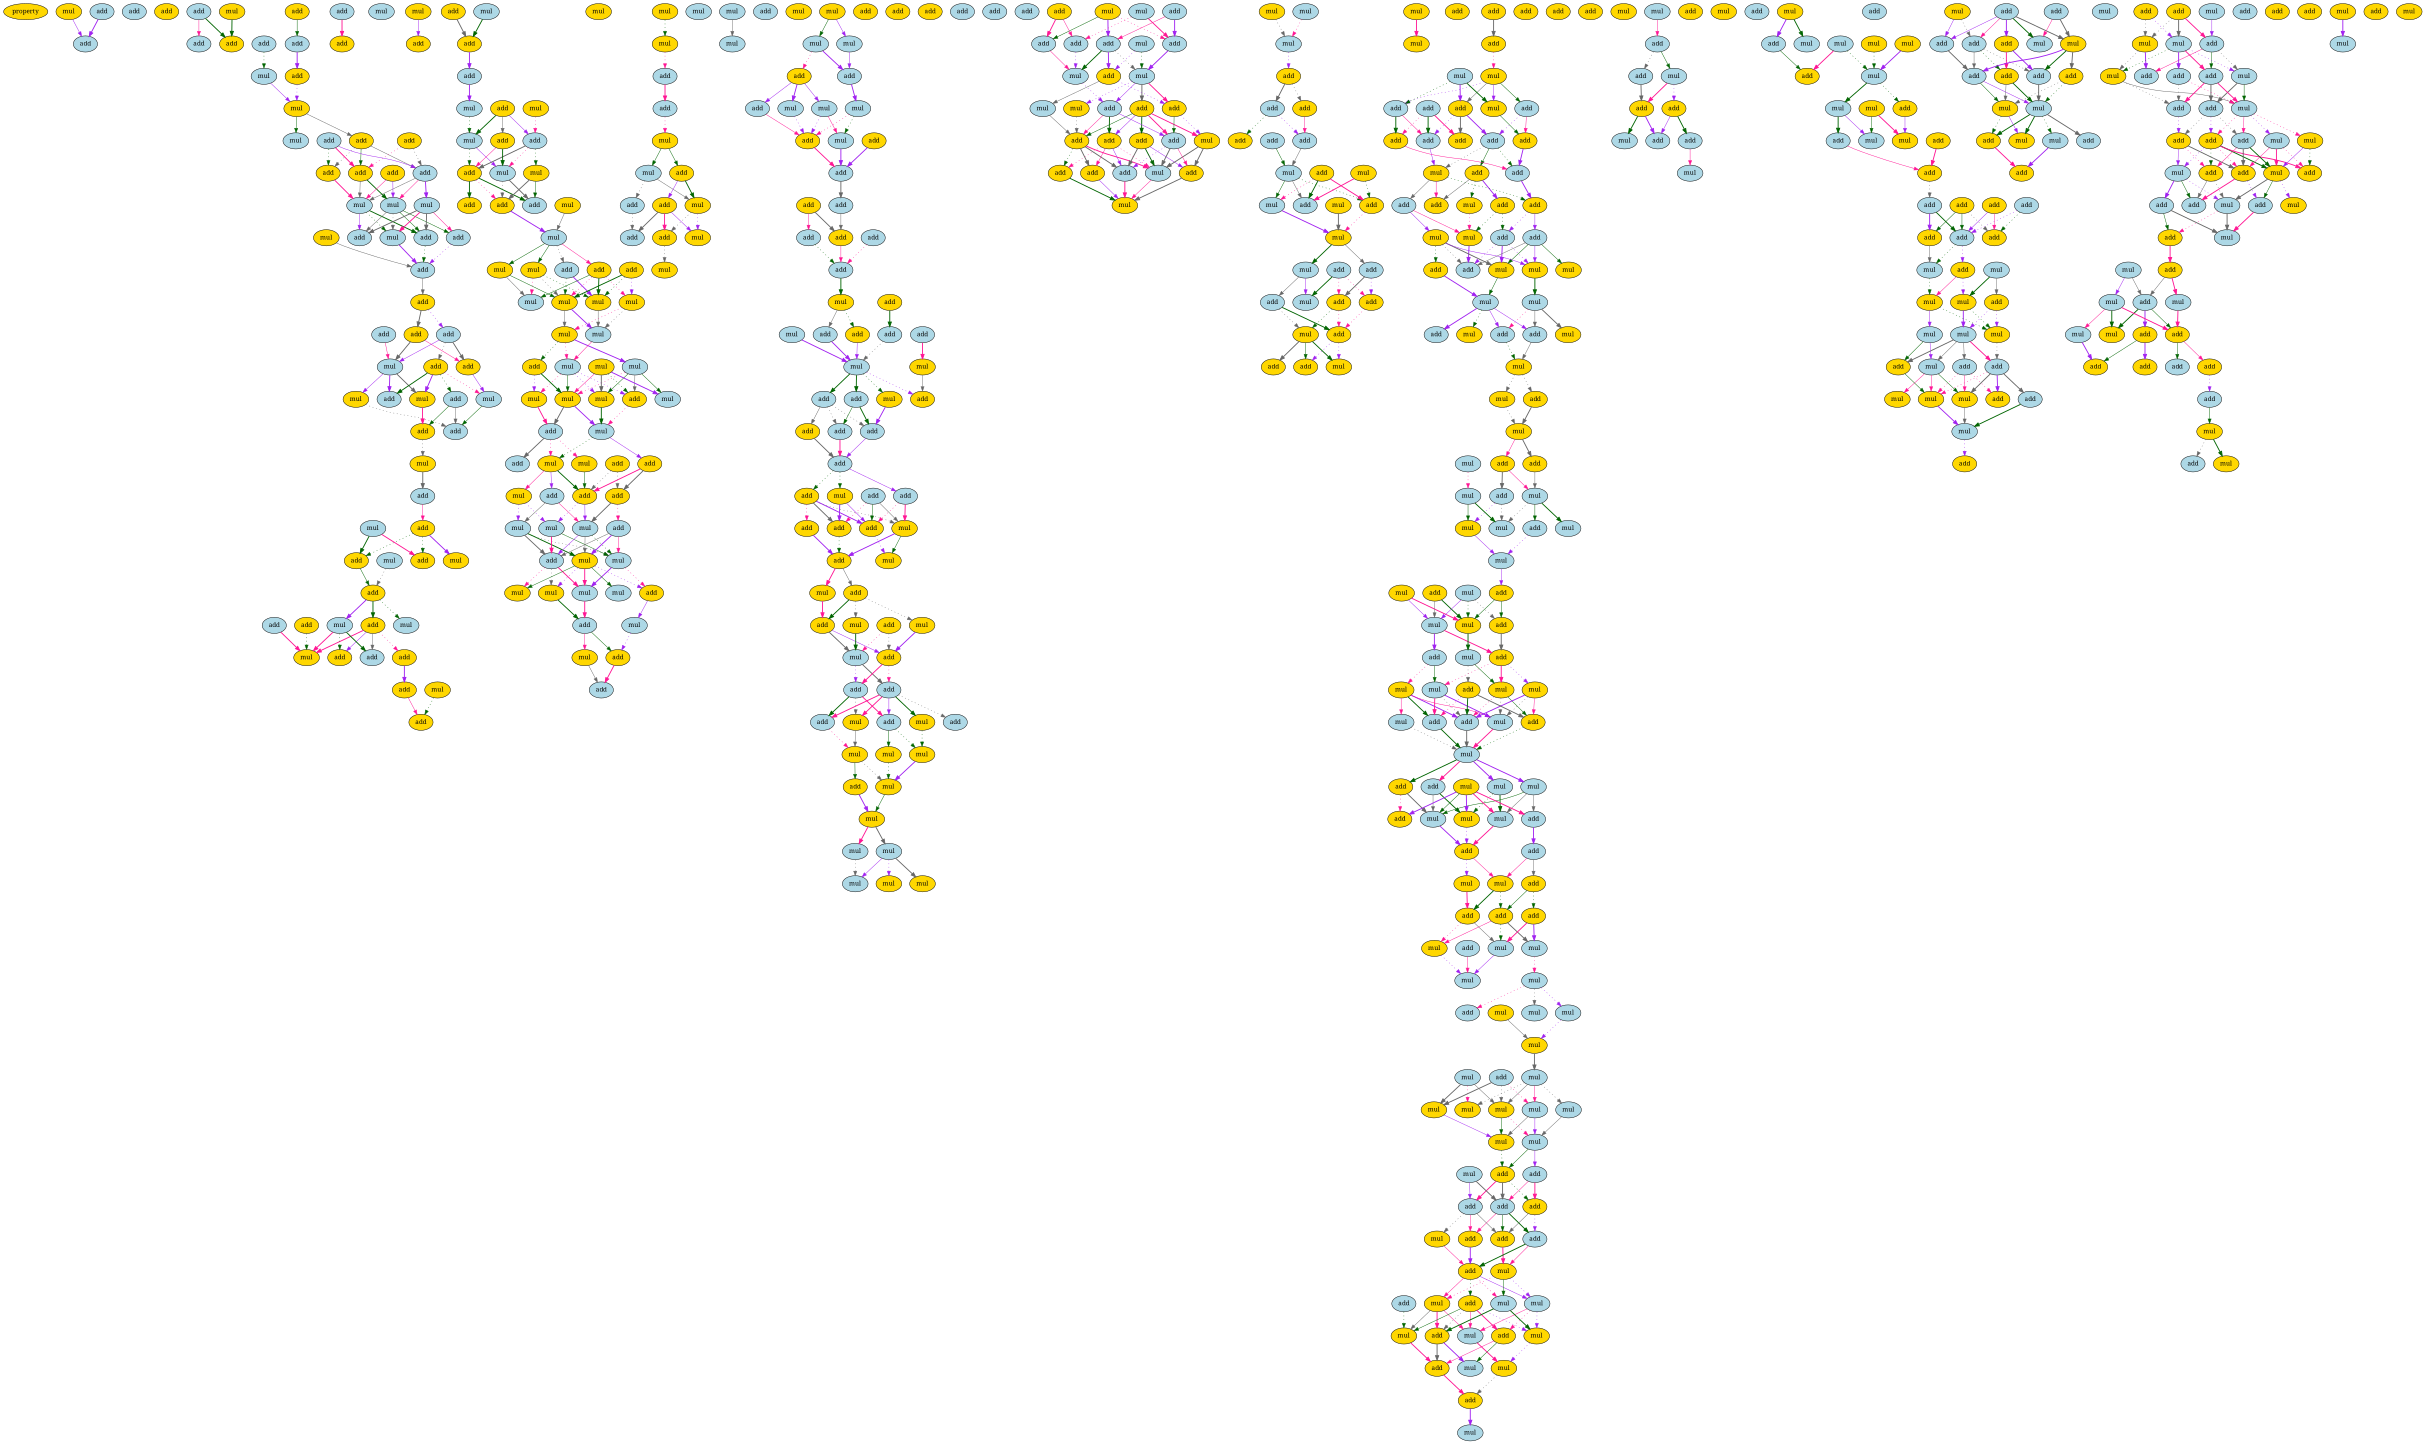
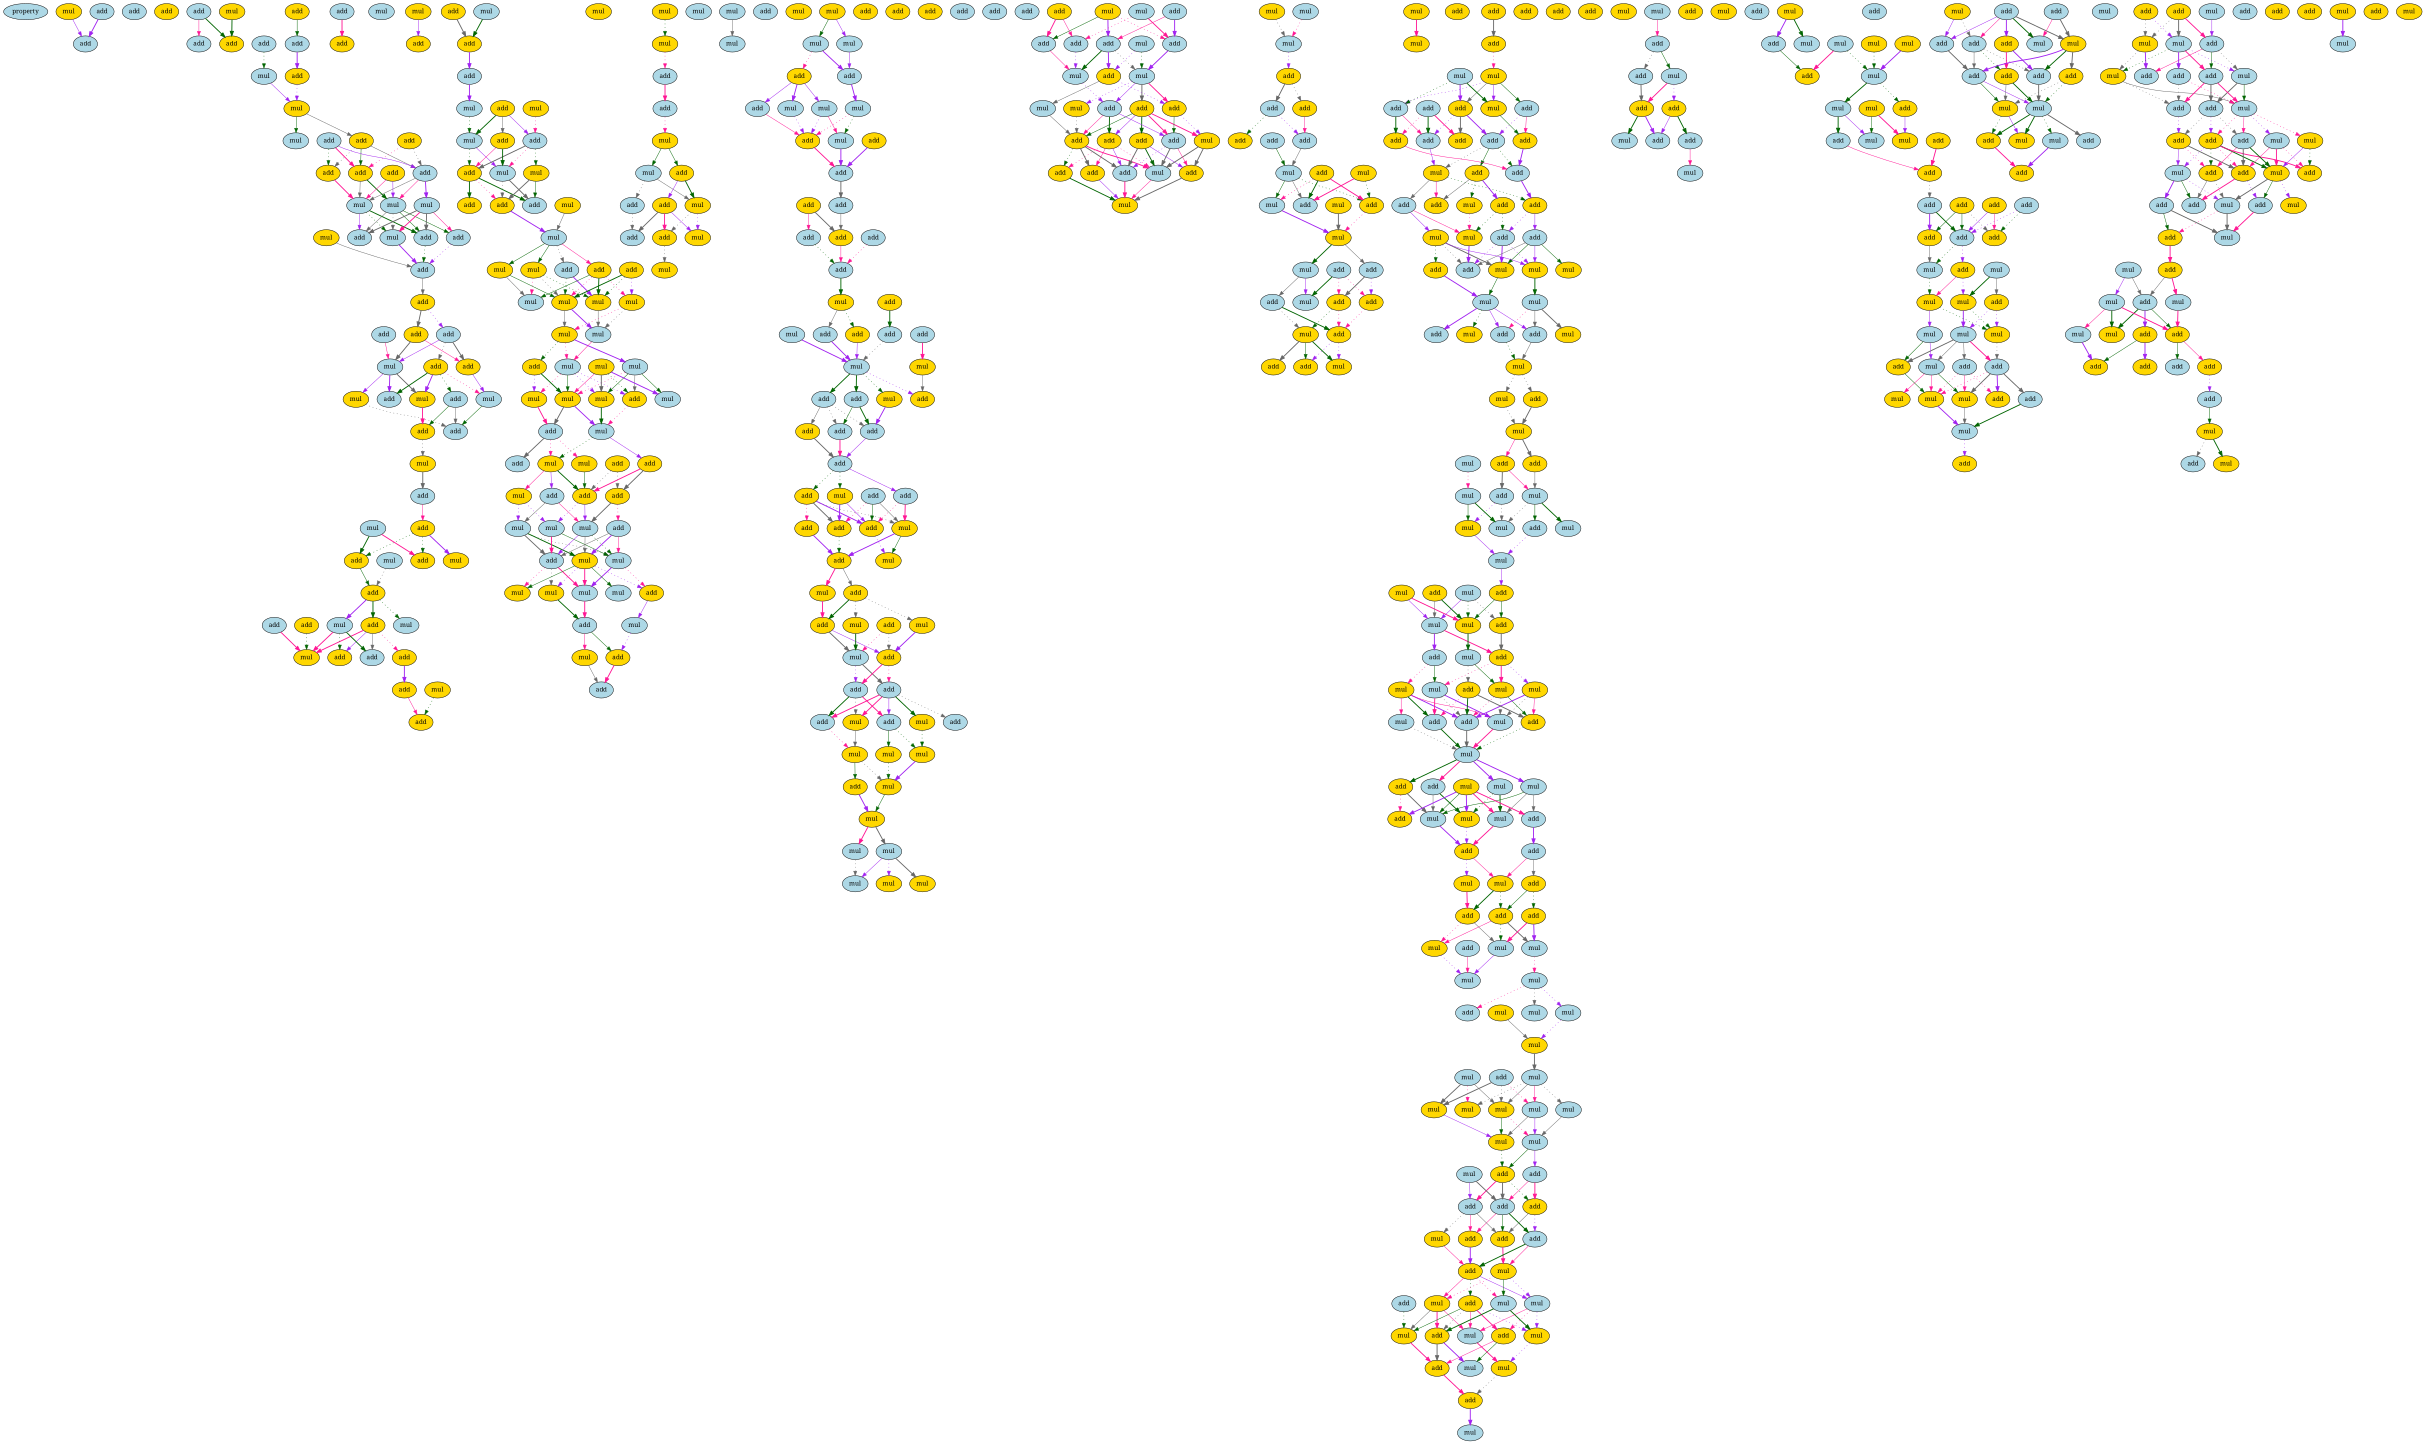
node "property": fillcolor gold -> lightblue
